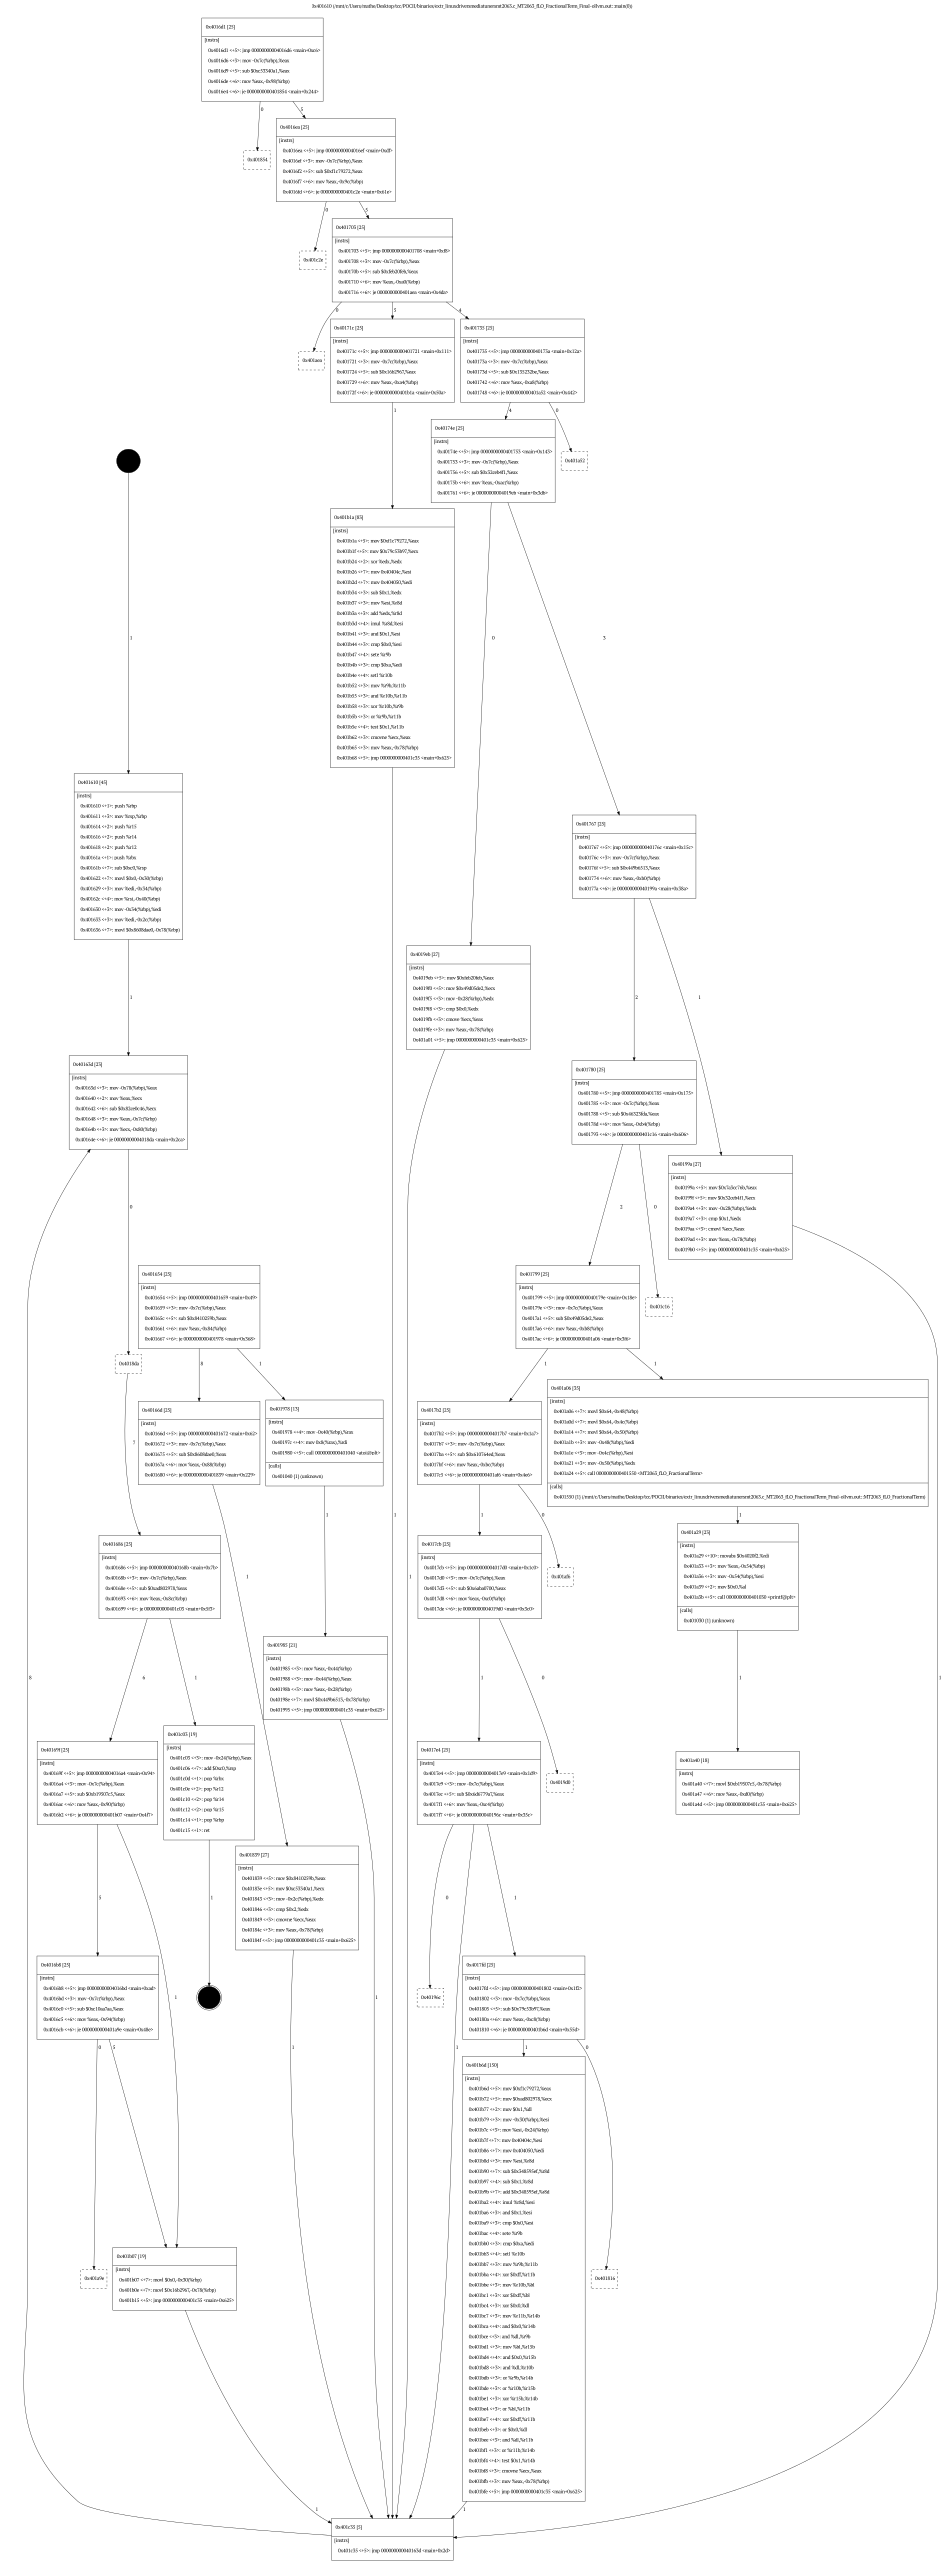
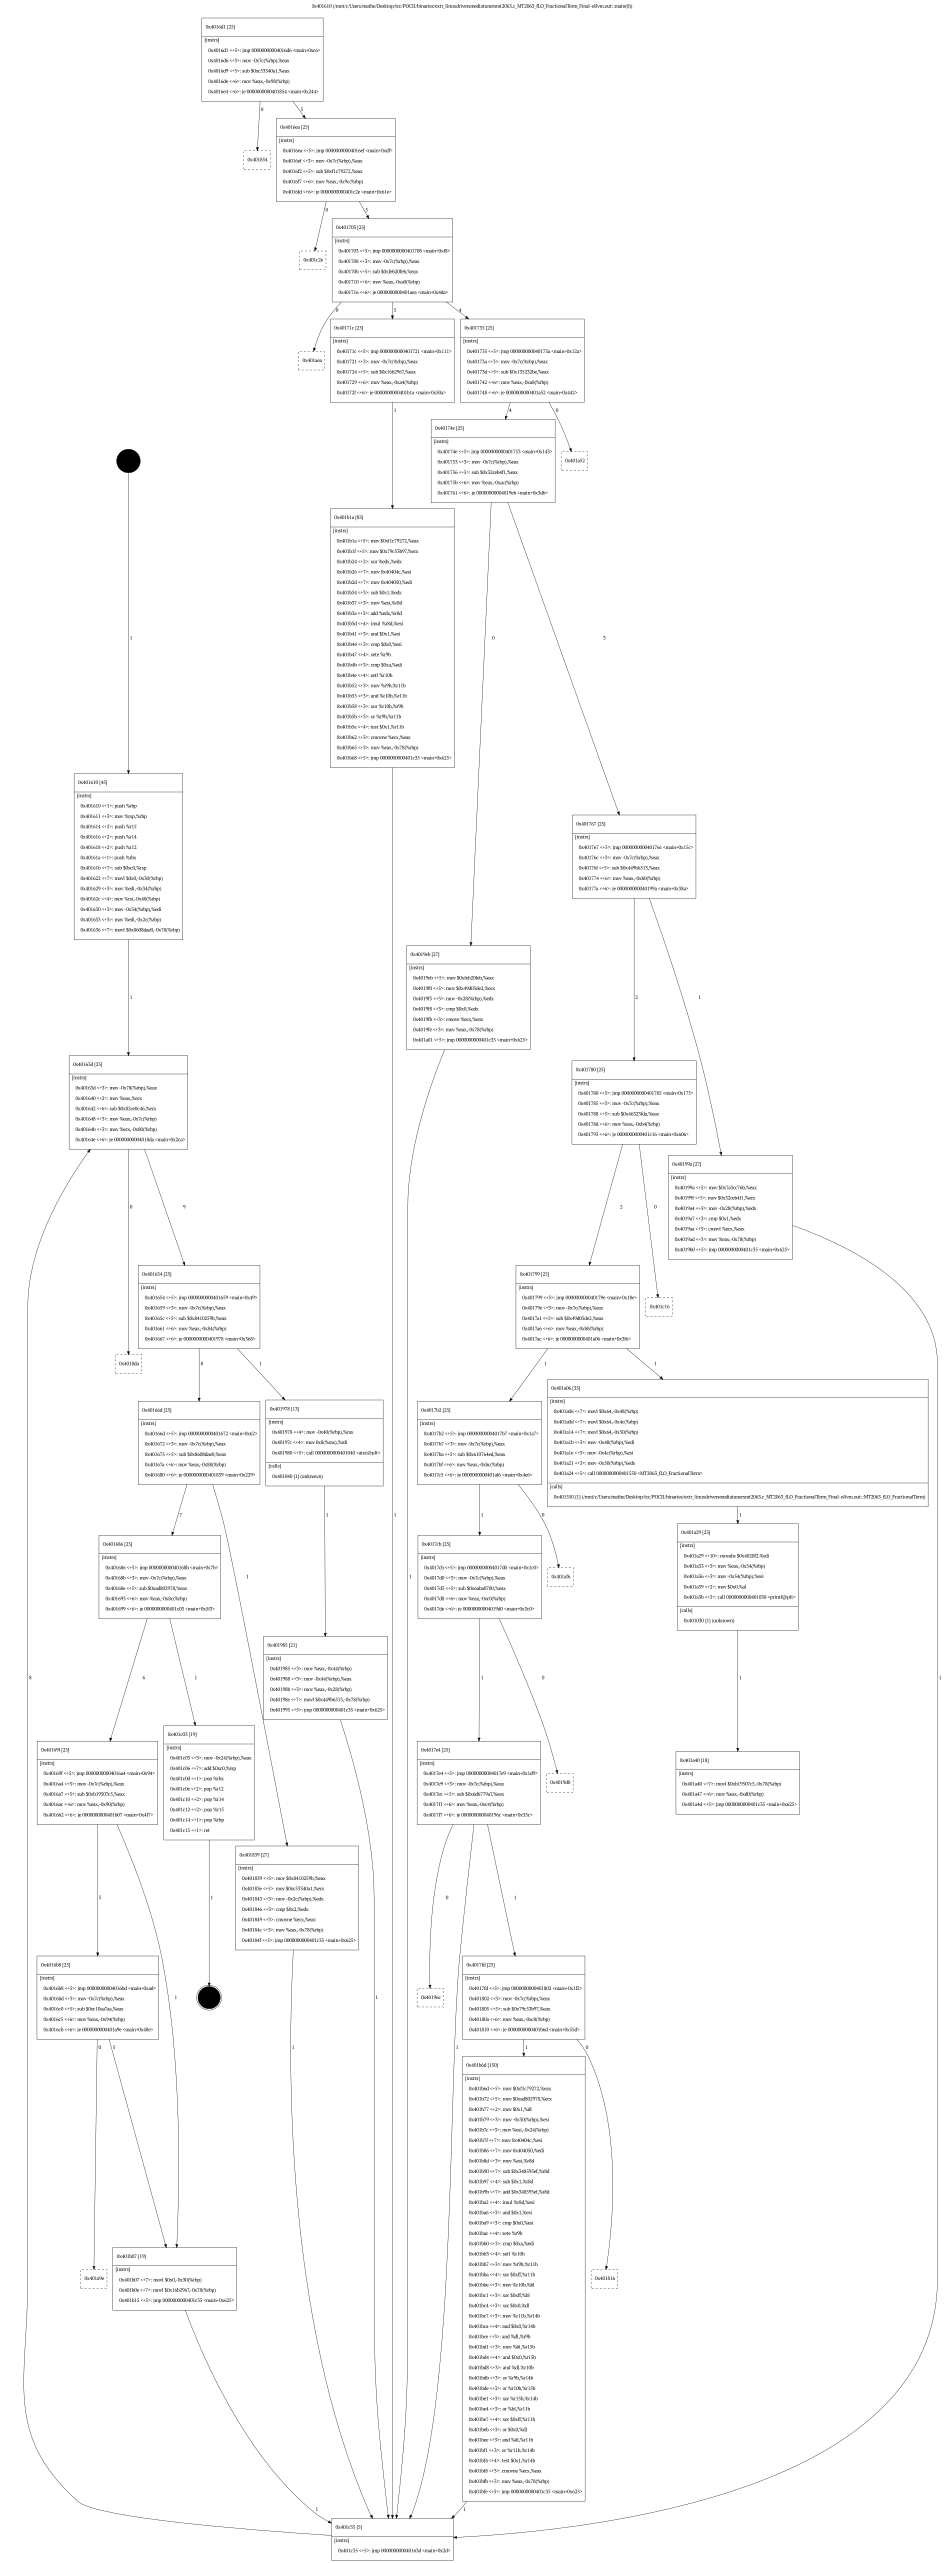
edge "0x40163d [23]" -> "0x401654 [25]": added, label "9"
edge "0x4018da" -> "0x401686 [25]": now "0x40166d [25]" -> "0x401686 [25]"
